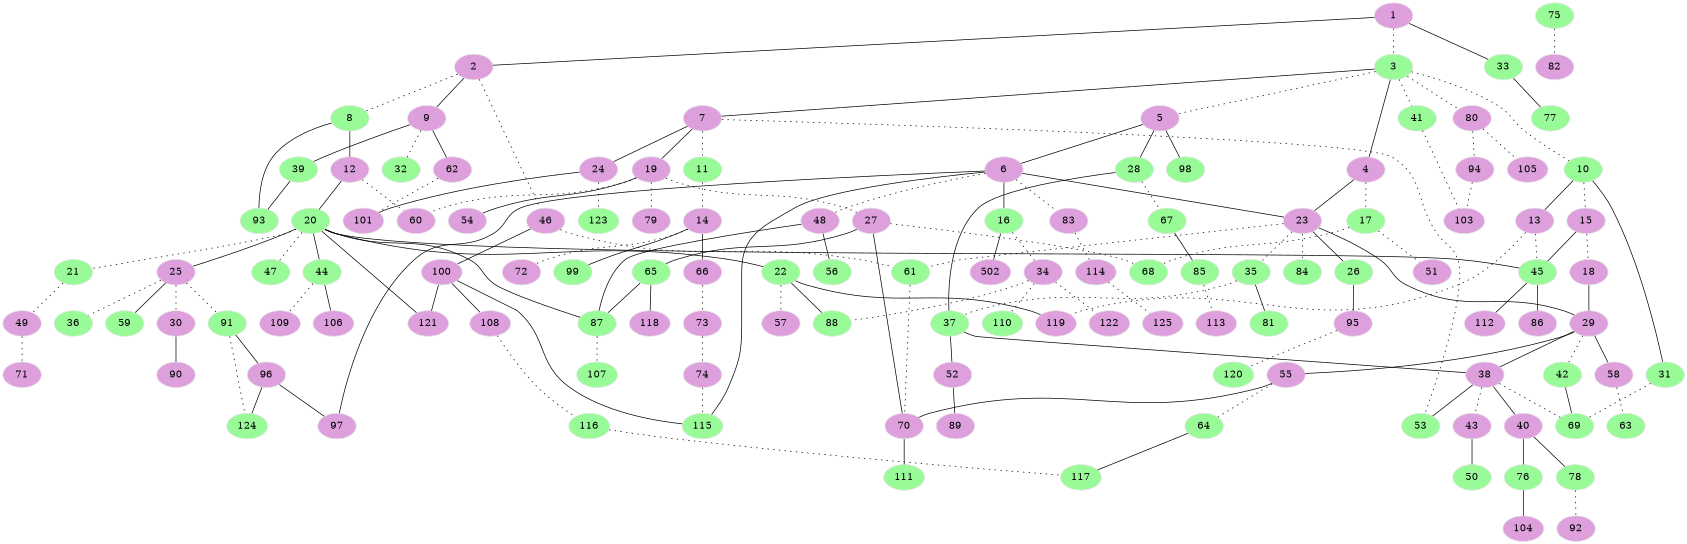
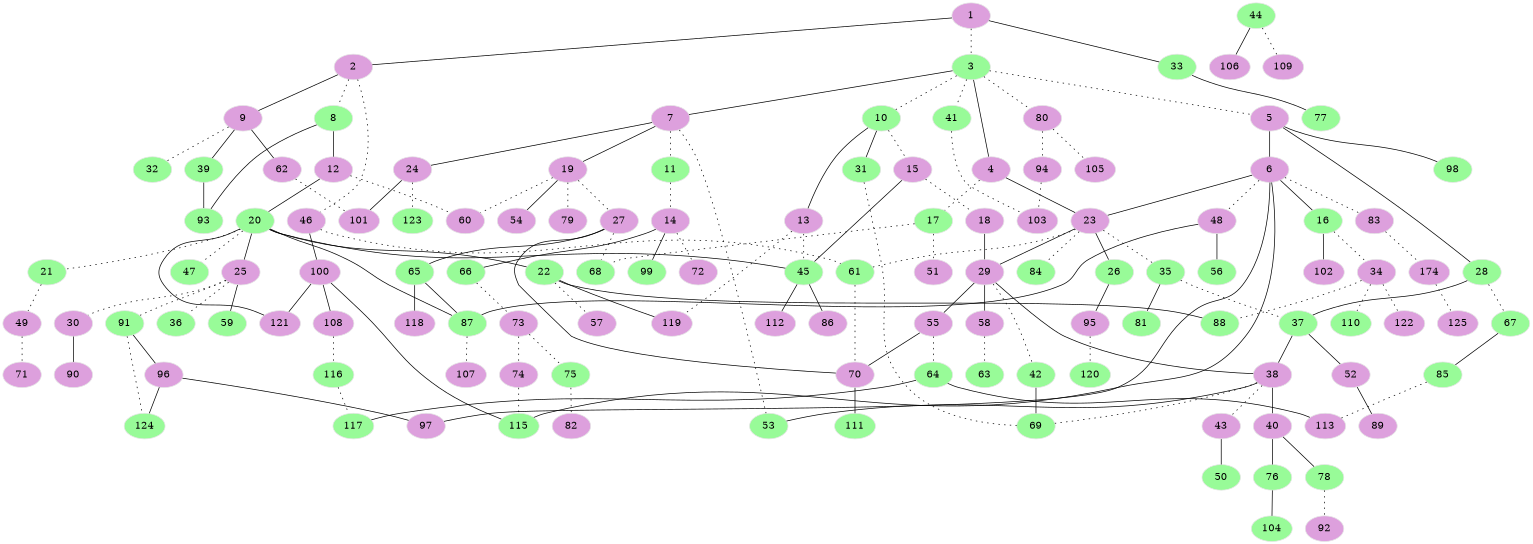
edge "20" -- "44": removed
node "66": fillcolor plum -> palegreen
node "502": label "502" -> "102"
node "114": label "114" -> "174"
edge "73" -- "75": added
node "107": fillcolor palegreen -> plum
edge "64" -- "113": added
node "104": fillcolor plum -> palegreen
